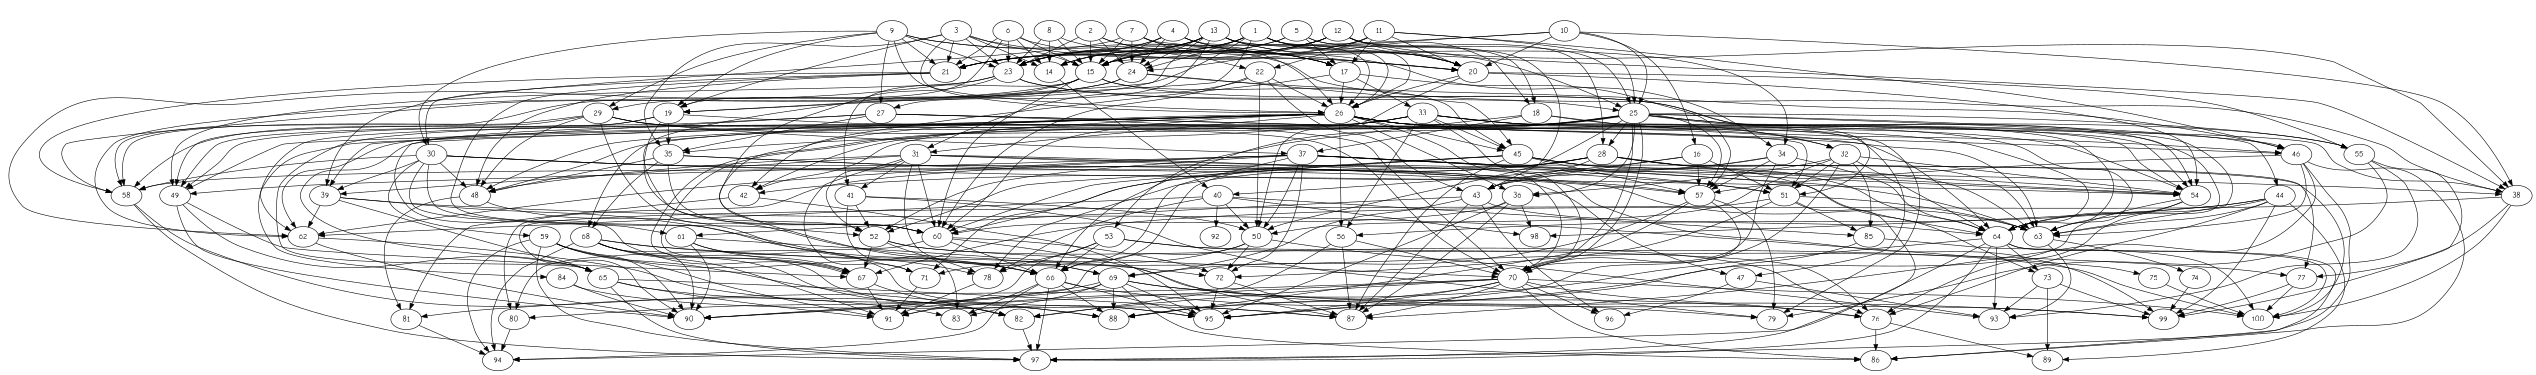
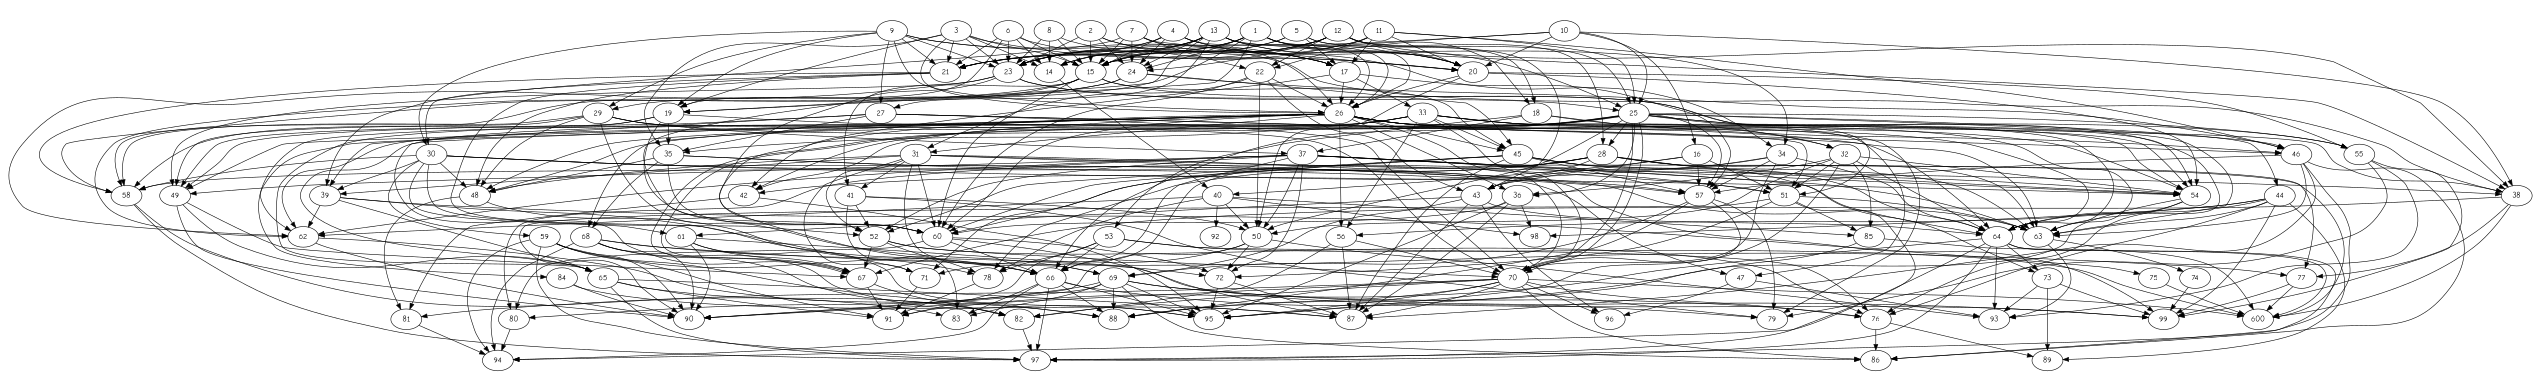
edge "12" -> "22": added
edge "68" -> "91": removed
node "100": label "100" -> "600"
